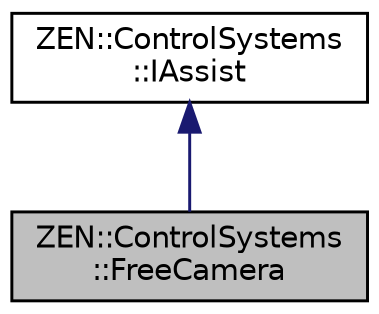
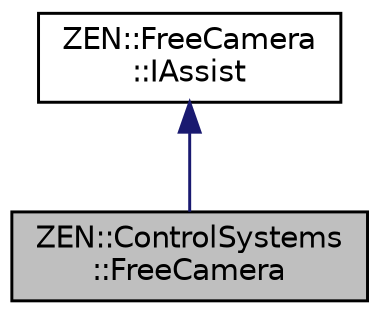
node "ZEN::ControlSystems ::IAssist": label "ZEN::ControlSystems ::IAssist" -> "ZEN::FreeCamera ::IAssist"
